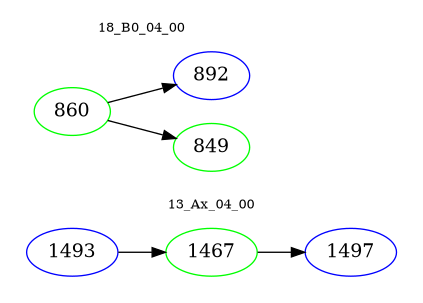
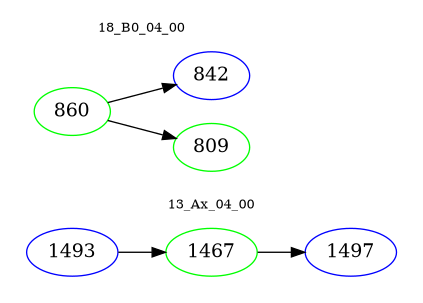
node "892": label "892" -> "842"
node "849": label "849" -> "809"
